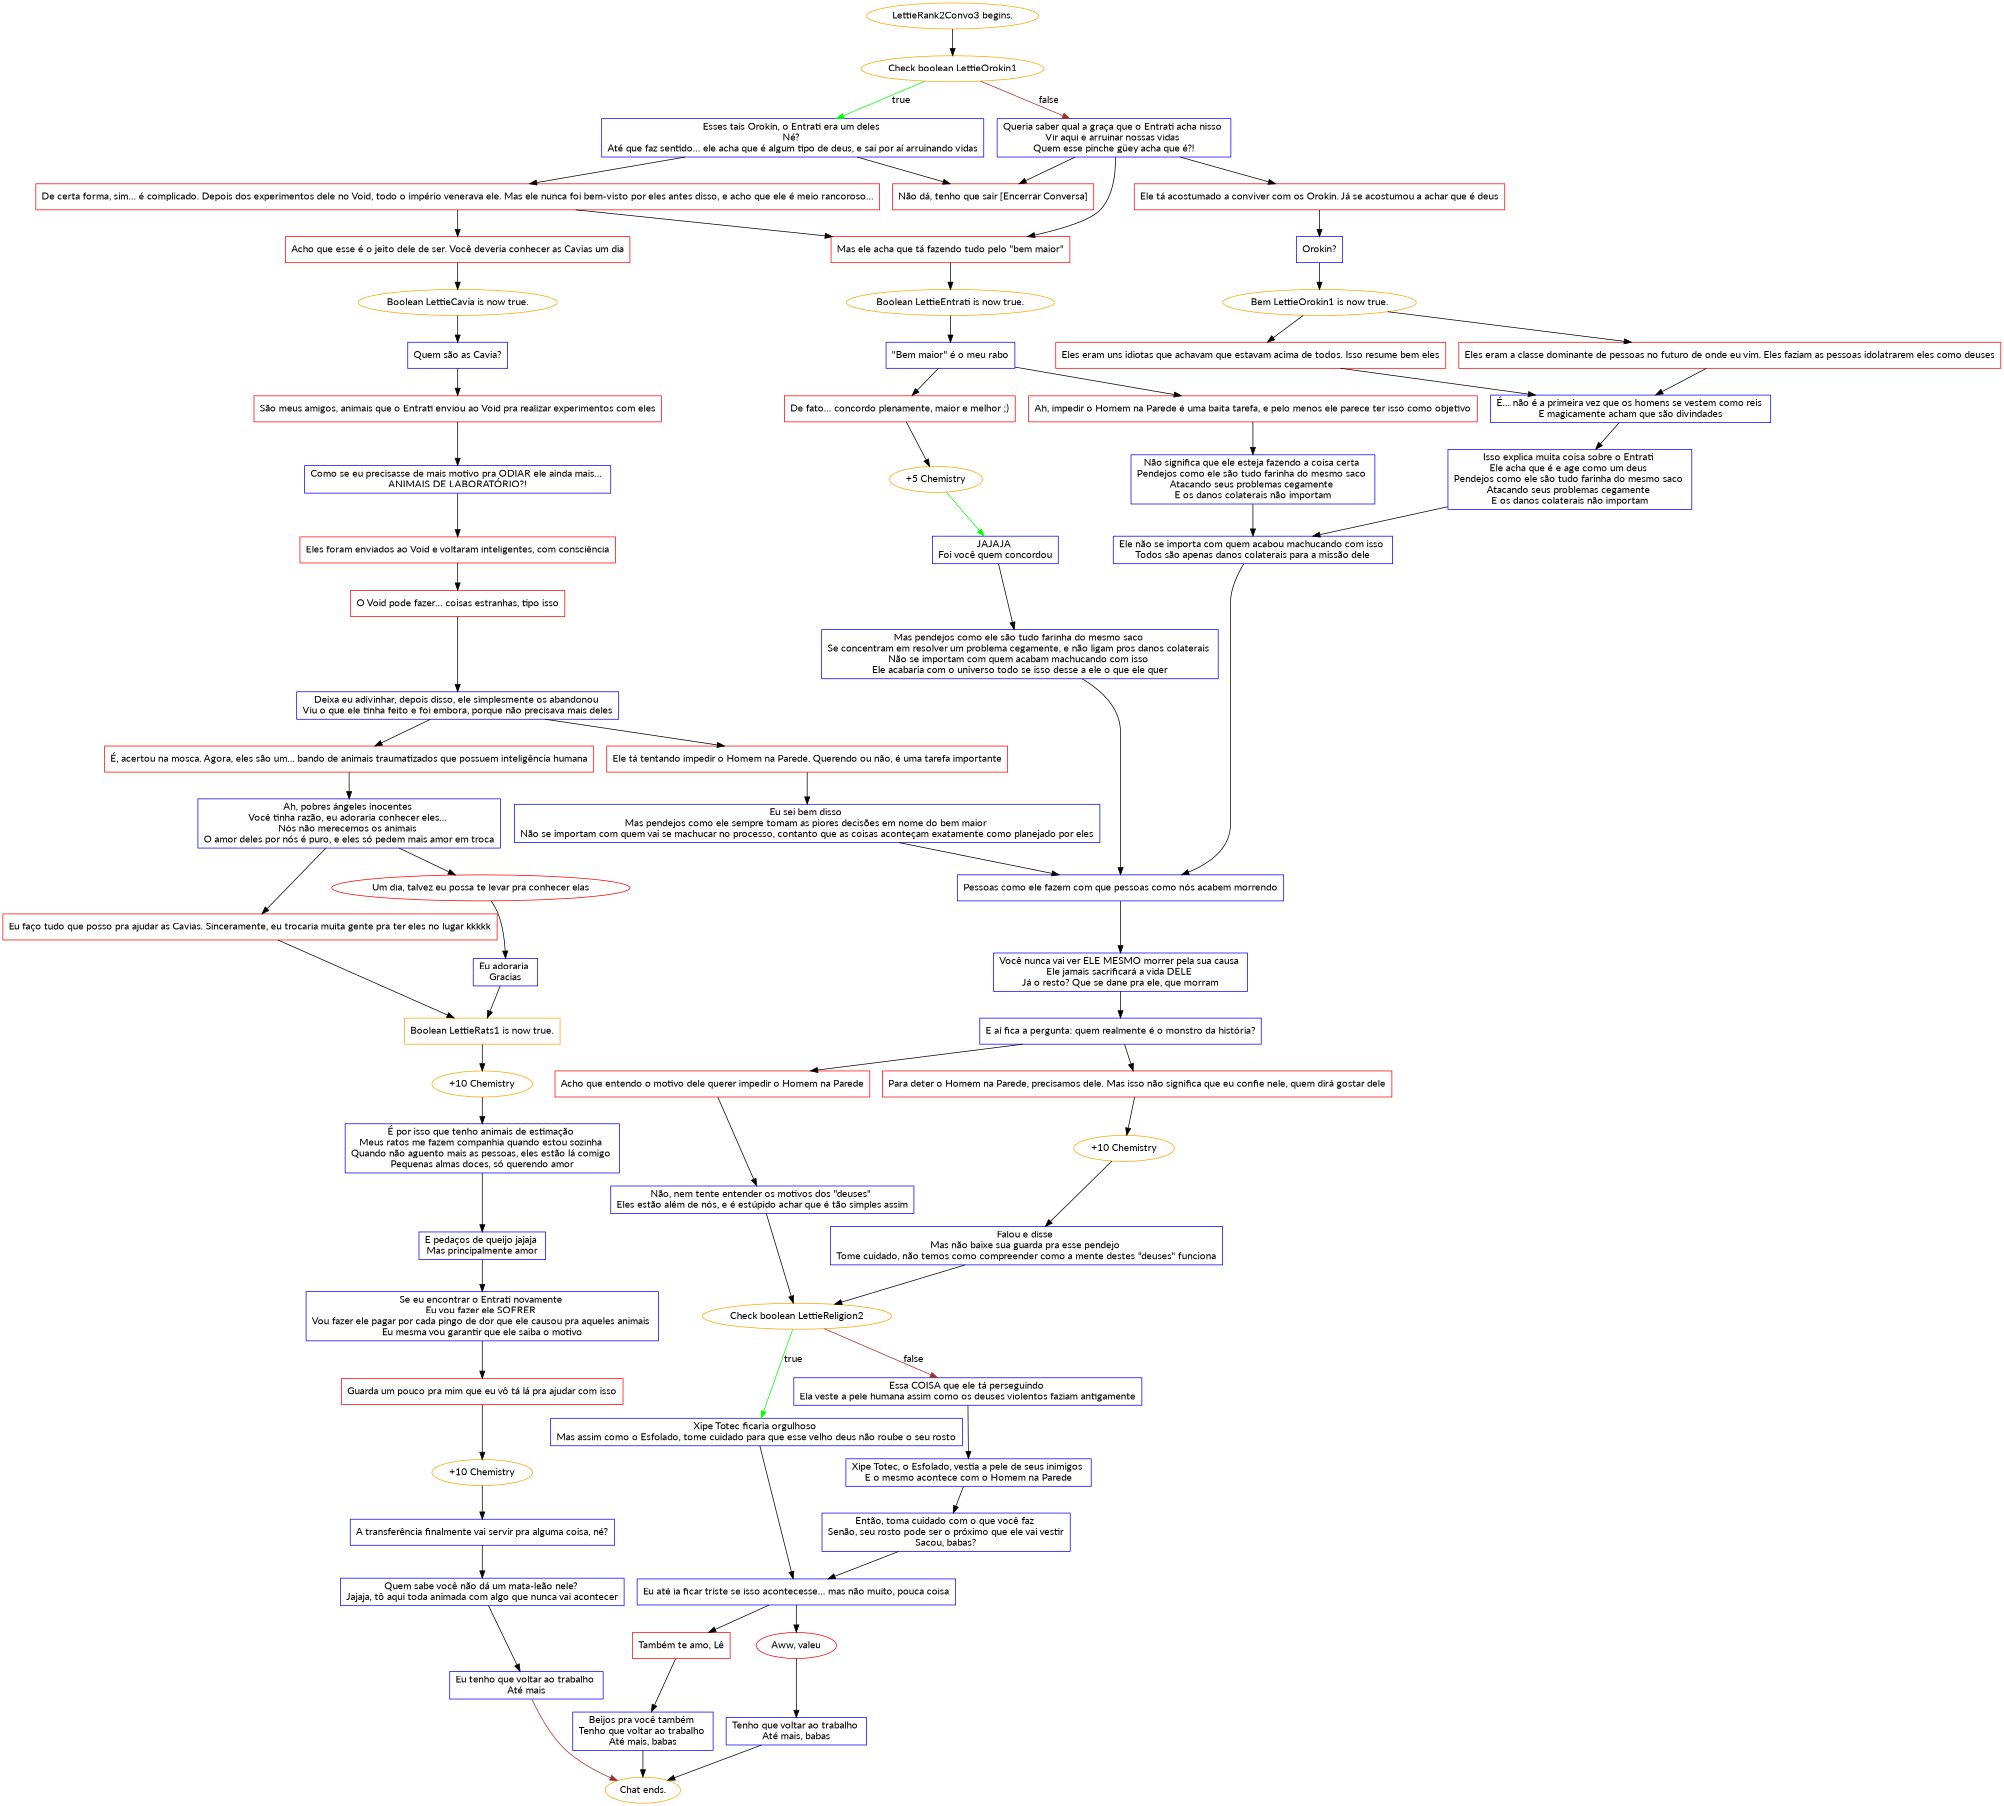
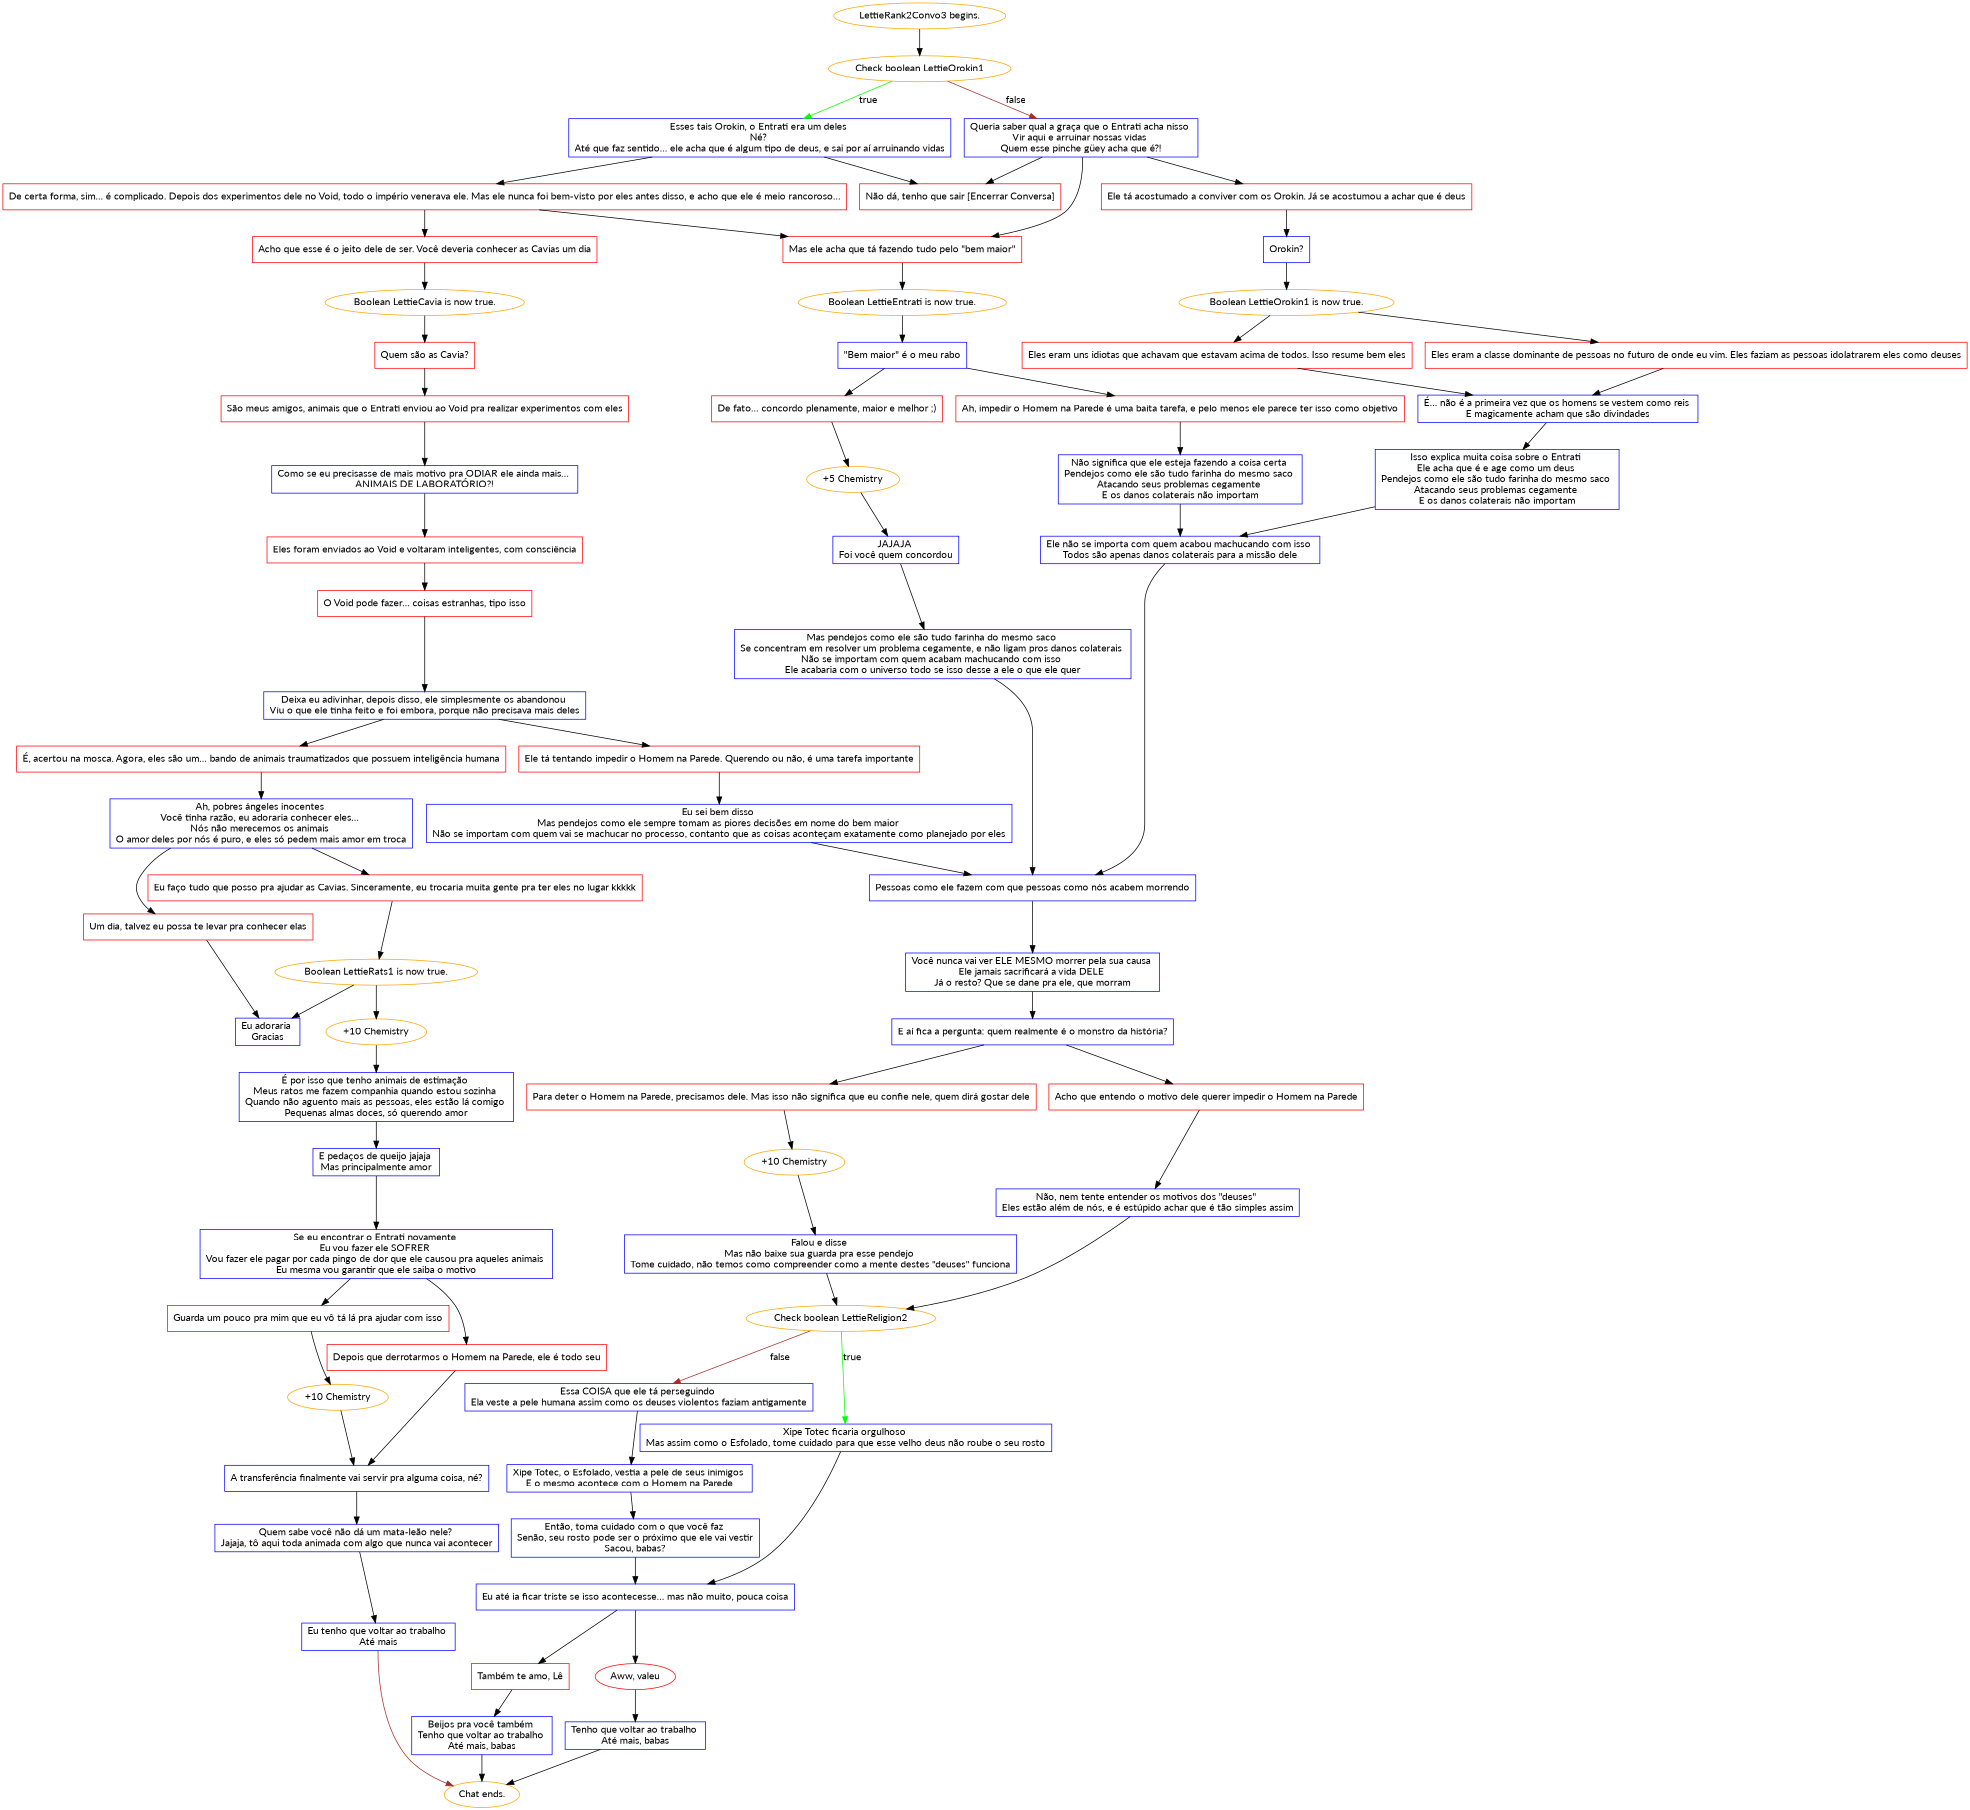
node "Bem LettieOrokin1 is now true.": label "Bem LettieOrokin1 is now true." -> "Boolean LettieOrokin1 is now true."
node "Quem são as Cavia?": color blue -> red
edge "+5 Chemistry" -> "JAJAJA Foi você quem concordou": color green -> black
node "Um dia, talvez eu possa te levar pra conhecer elas": shape ellipse -> box
edge "Eu adoraria Gracias" -> "Boolean LettieRats1 is now true.": reversed
node "Boolean LettieRats1 is now true.": shape box -> ellipse
node "Depois que derrotarmos o Homem na Parede, ele é todo seu": added
